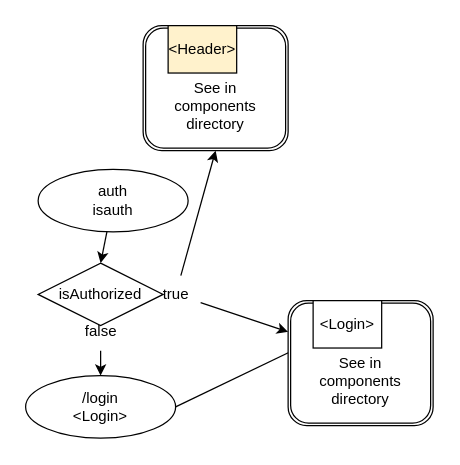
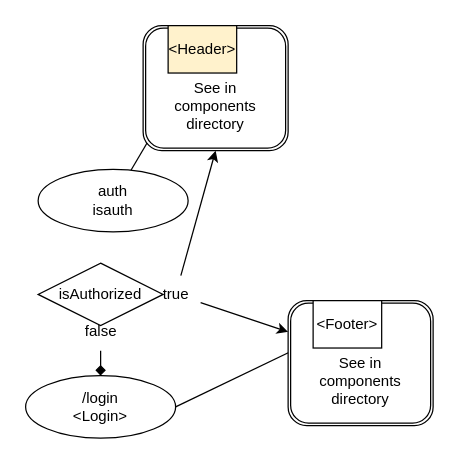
edge "auth isauth" -> "isAuthorized": now "auth isauth" -> "<Header>"
node "<Login>": label "<Login>" -> "<Footer>"
edge "false" -> "/login <Login>": arrowhead classic -> diamond
